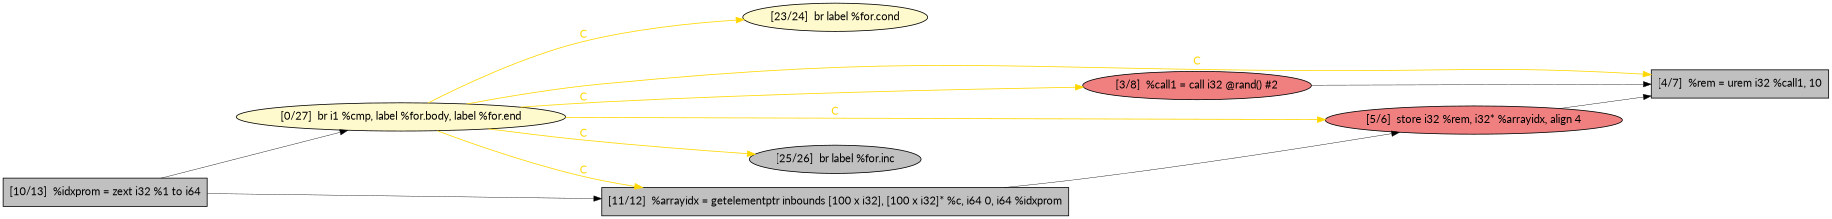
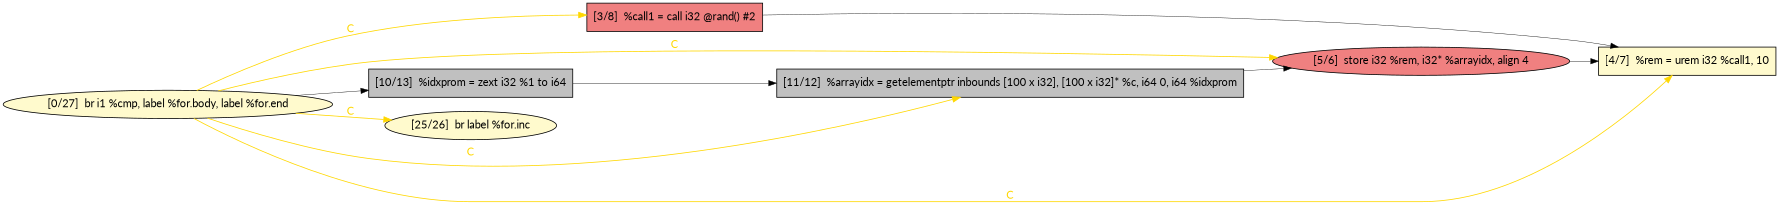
node "[23/24]  br label %for.cond": removed
node "[4/7]  %rem = urem i32 %call1, 10": fillcolor grey -> lemonchiffon
node "[3/8]  %call1 = call i32 @rand() #2": shape ellipse -> box
edge "[10/13]  %idxprom = zext i32 %1 to i64" -> "[0/27]  br i1 %cmp, label %for.body, label %for.end": reversed
node "[25/26]  br label %for.inc": fillcolor grey -> lemonchiffon
